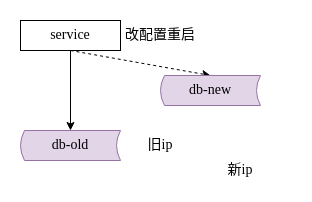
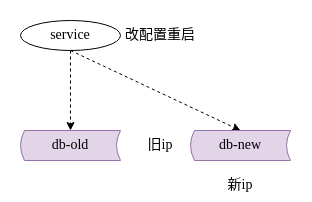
node "service": shape rectangle -> ellipse
edge "service" -> "db-old": style solid -> dashed
node "db-new": moved (211, 91) -> (241, 146)
node "新ip": moved (241, 171) -> (241, 186)
